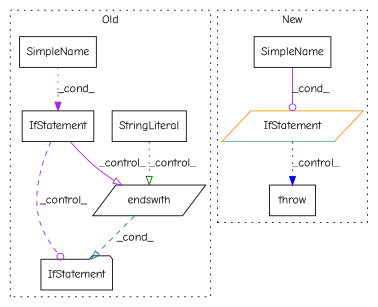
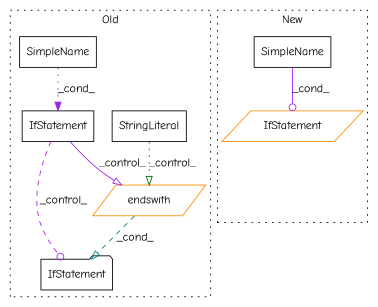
node "endswith": color black -> darkorange
node "throw": removed
